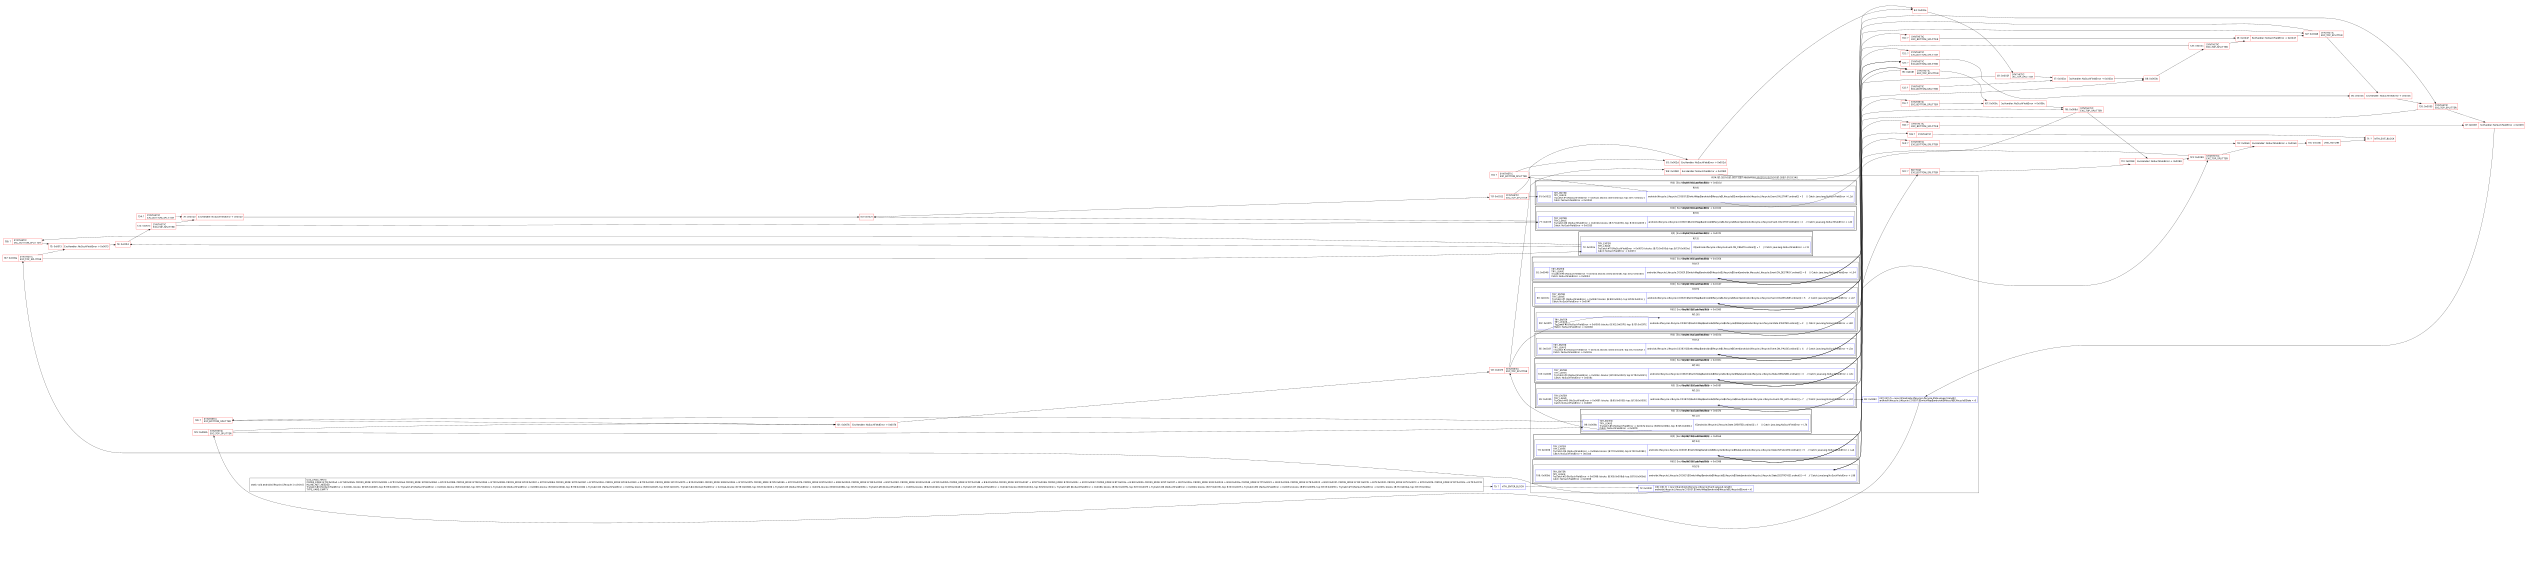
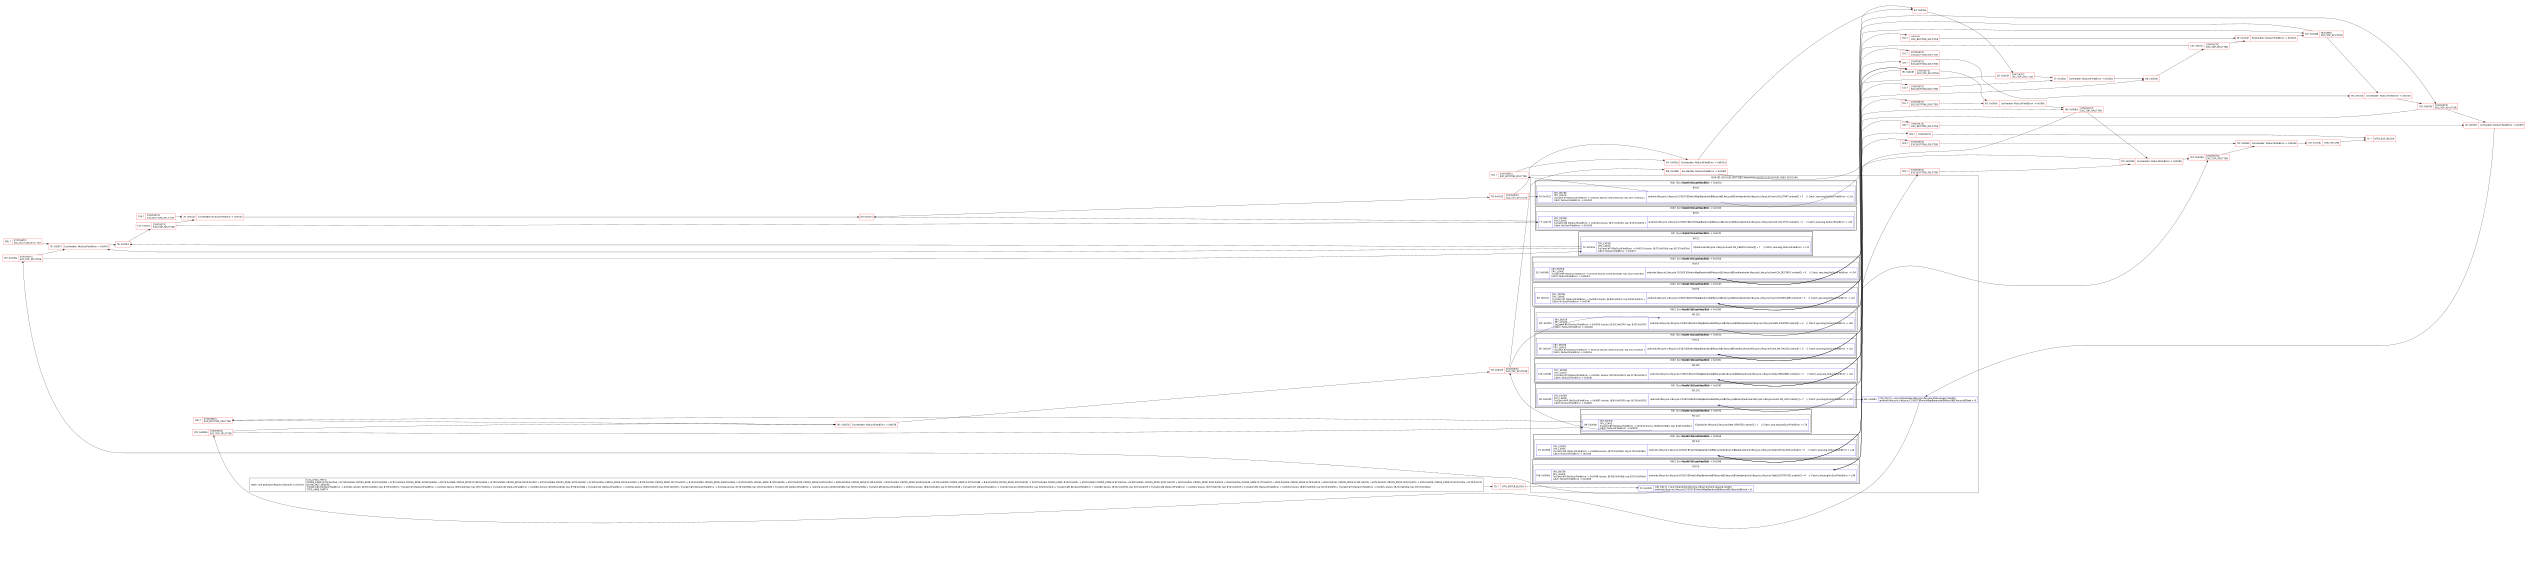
node "127: 0x0048": text "SYNTHETIC" -> "RESUMED"
node "130: ?": text "SYNTHETIC" -> "NEEDED"
edge "123: 0x0099" -> "111: 0x0099": now "110: 0x0098" -> "111: 0x0099"
node "120: ?": text "BOTTOM" -> "SYNTHETIC"
edge "73: 0x000a" -> "138: ?": now "73: 0x000a" -> "75: 0x0013"
edge "85: 0x002f" -> "128: ?": now "85: 0x002f" -> "122: ?"
node "70: ?": color blue -> red
